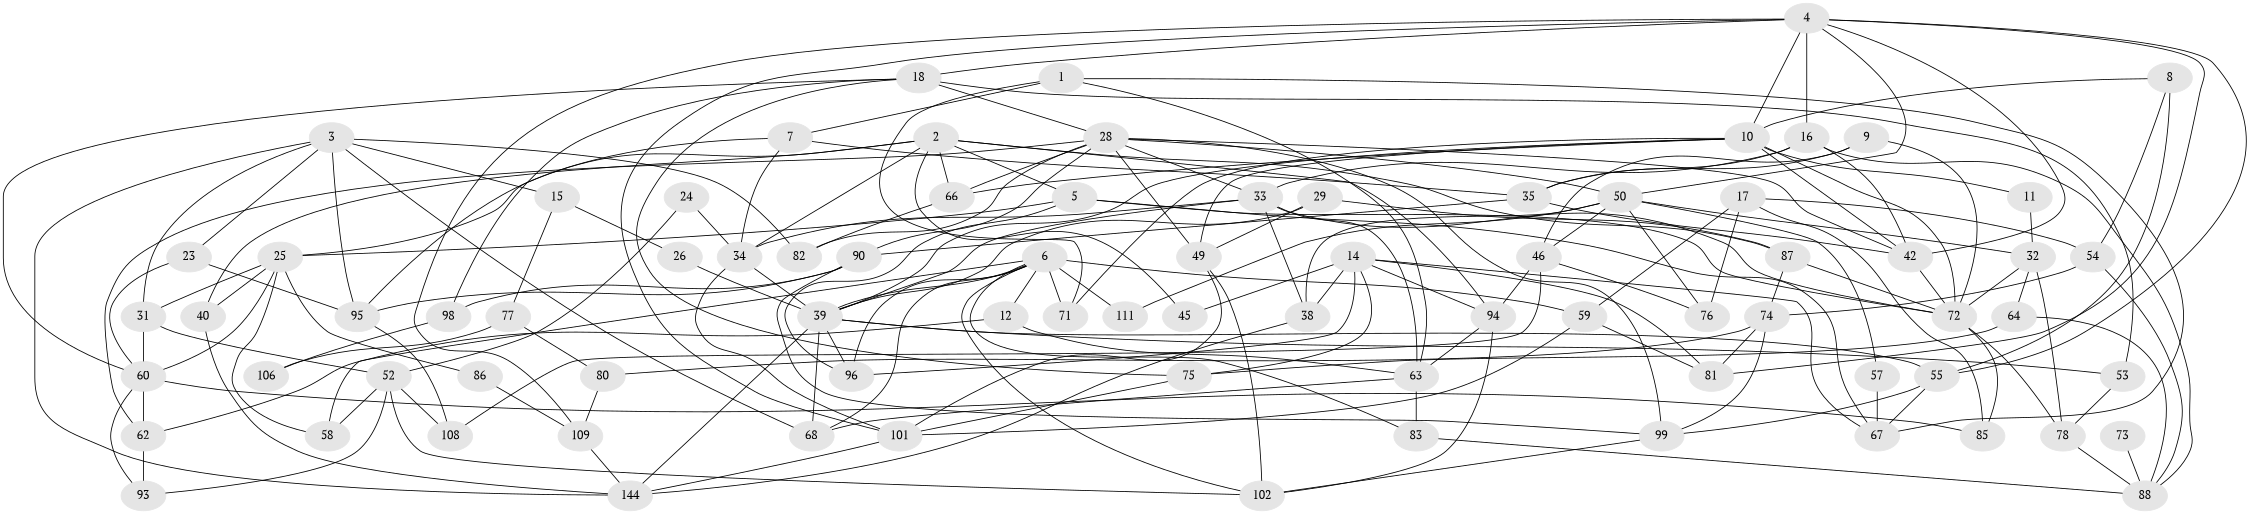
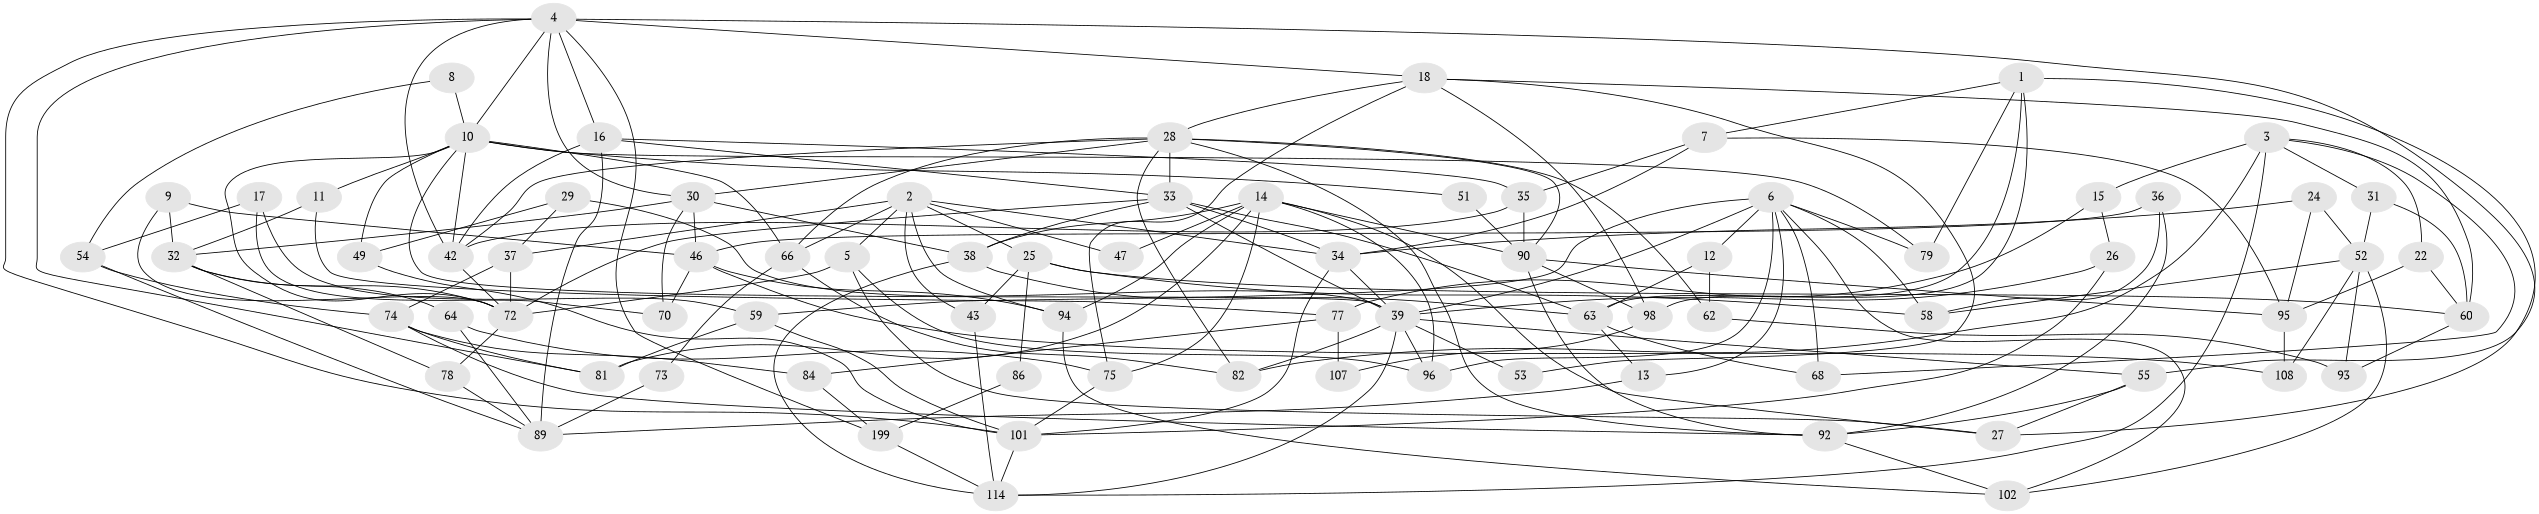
edge "9" -- "35": now "9" -- "32"
edge "28" -- "49": removed
node "51": added
node "50": label "50" -> "30"
node "36": added
edge "14" -- "90": added
edge "3" -- "95": now "24" -- "95"
edge "5" -- "25": removed
node "23": label "23" -> "22"
node "87": label "87" -> "37"
edge "8" -- "55": removed
edge "1" -- "98": added
edge "25" -- "31": removed
edge "11" -- "77": added
edge "66" -- "73": added
node "40": label "40" -> "43"
node "71": label "71" -> "79"
node "111": removed
node "45": label "45" -> "47"
node "76": label "76" -> "70"
edge "94" -- "63": now "38" -- "63"
node "106": label "106" -> "107"
node "80": label "80" -> "84"
edge "39" -- "68": now "39" -- "82"
node "57": removed
edge "49" -- "102": removed
edge "60" -- "62": removed
edge "53" -- "78": removed
edge "26" -- "101": added
node "109": label "109" -> "199"
node "83": label "83" -> "13"
node "99": label "99" -> "92"
node "67": label "67" -> "27"
node "85": removed
node "144": label "144" -> "114"
node "88": label "88" -> "89"
